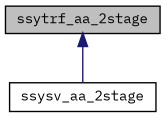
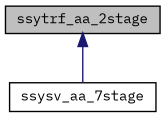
node "ssysv_aa_2stage": label "ssysv_aa_2stage" -> "ssysv_aa_7stage"
